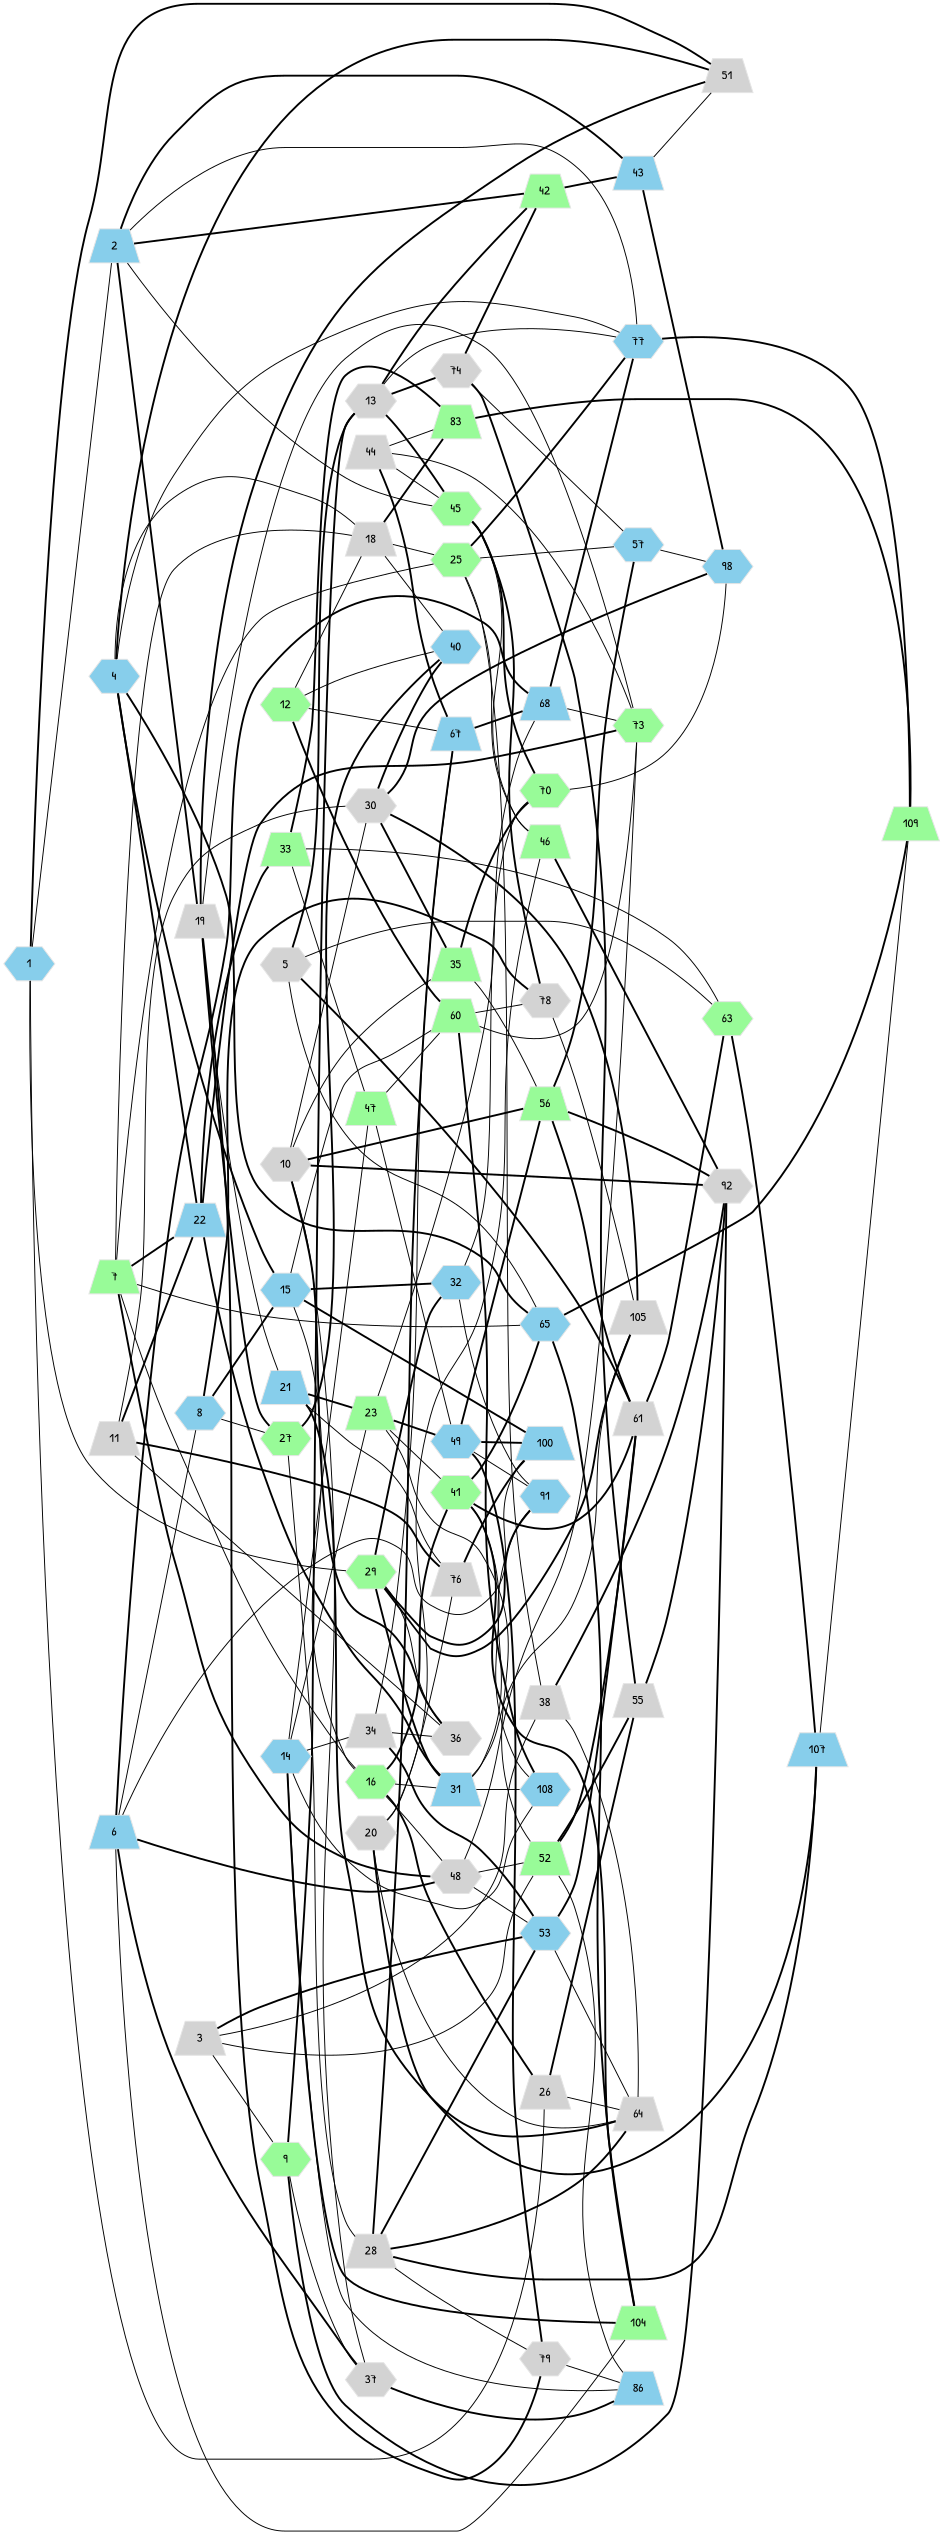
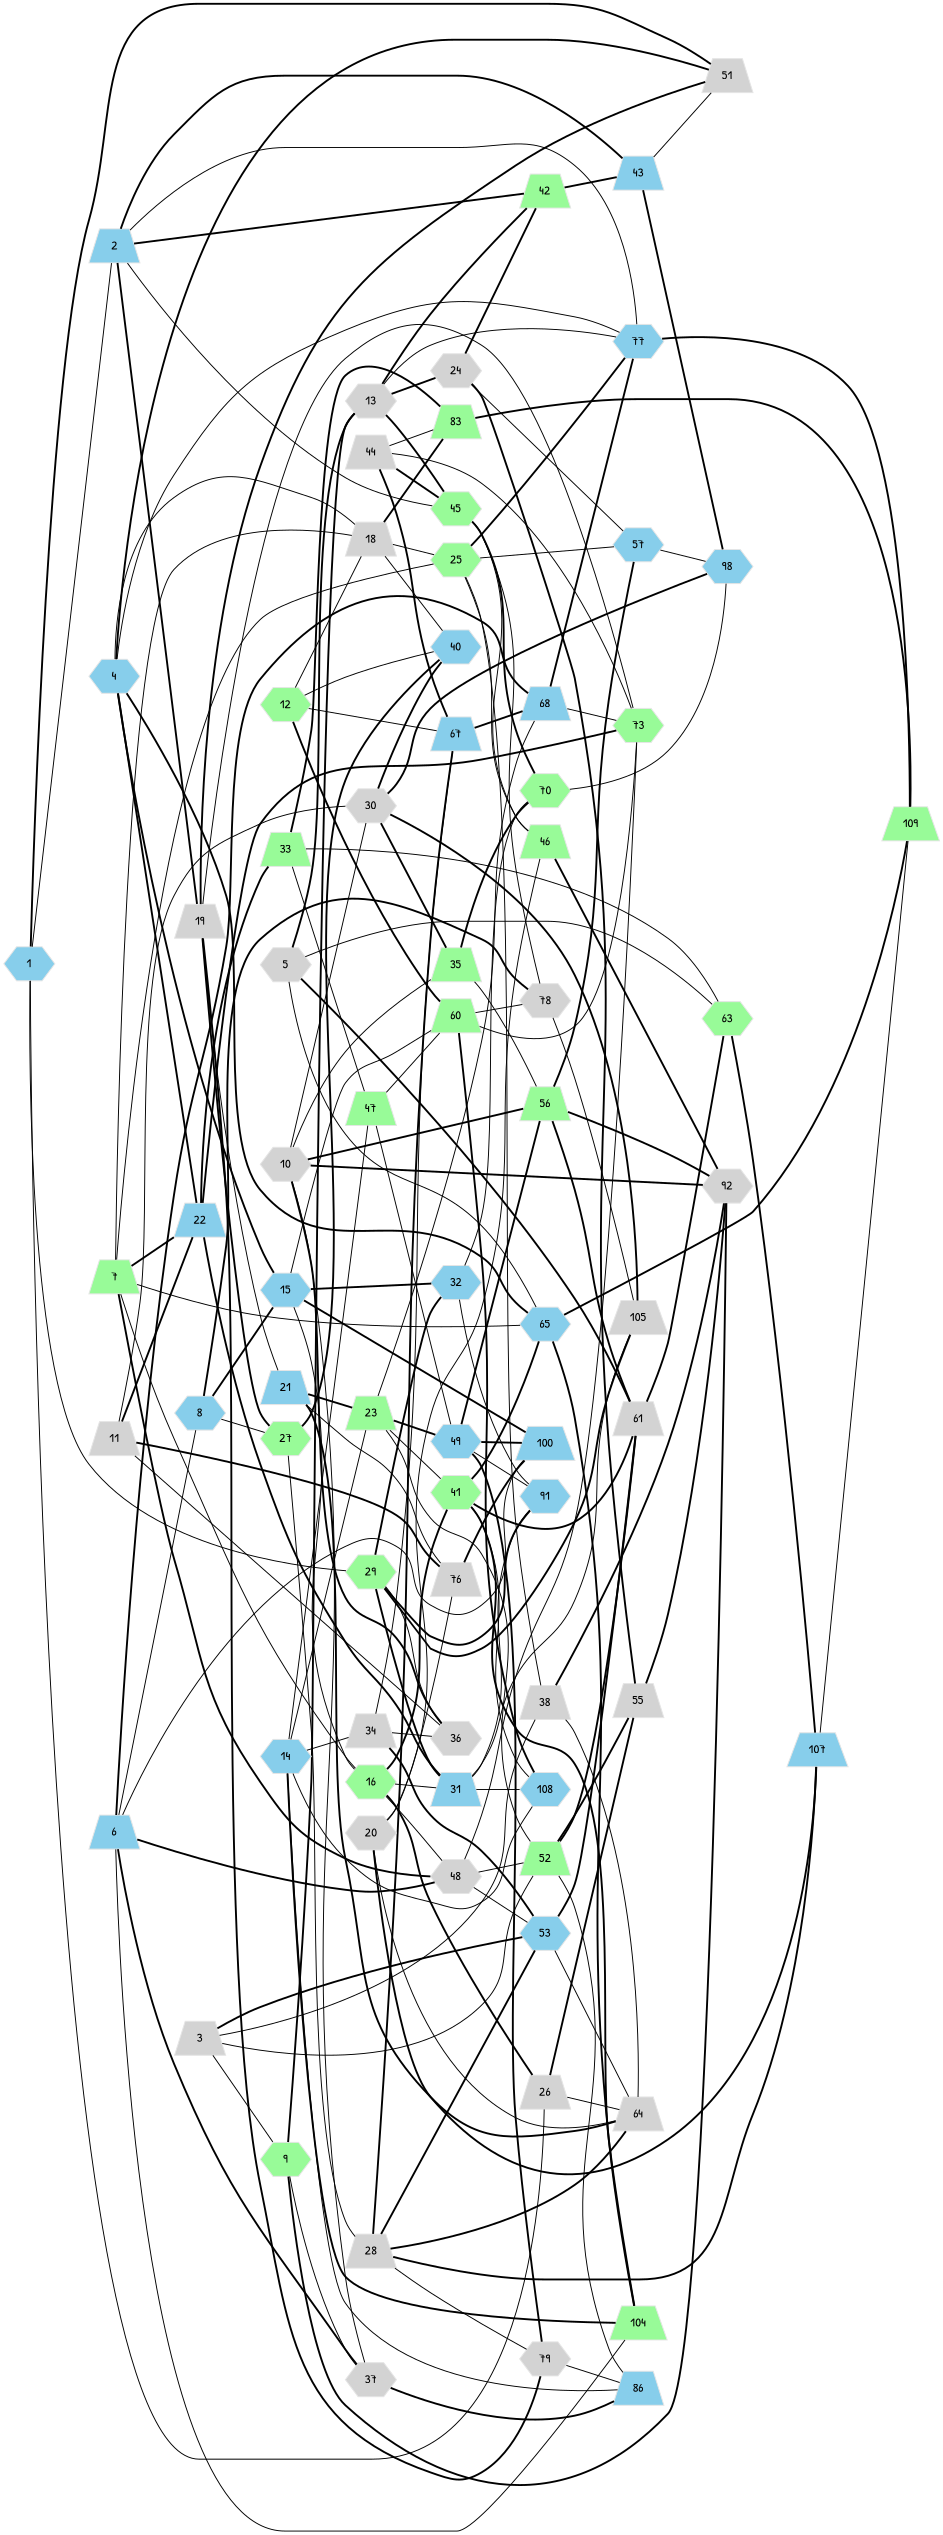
node "74": label "74" -> "24"
edge "44" -- "45": style solid -> bold
edge "45" -- "78": style bold -> solid
